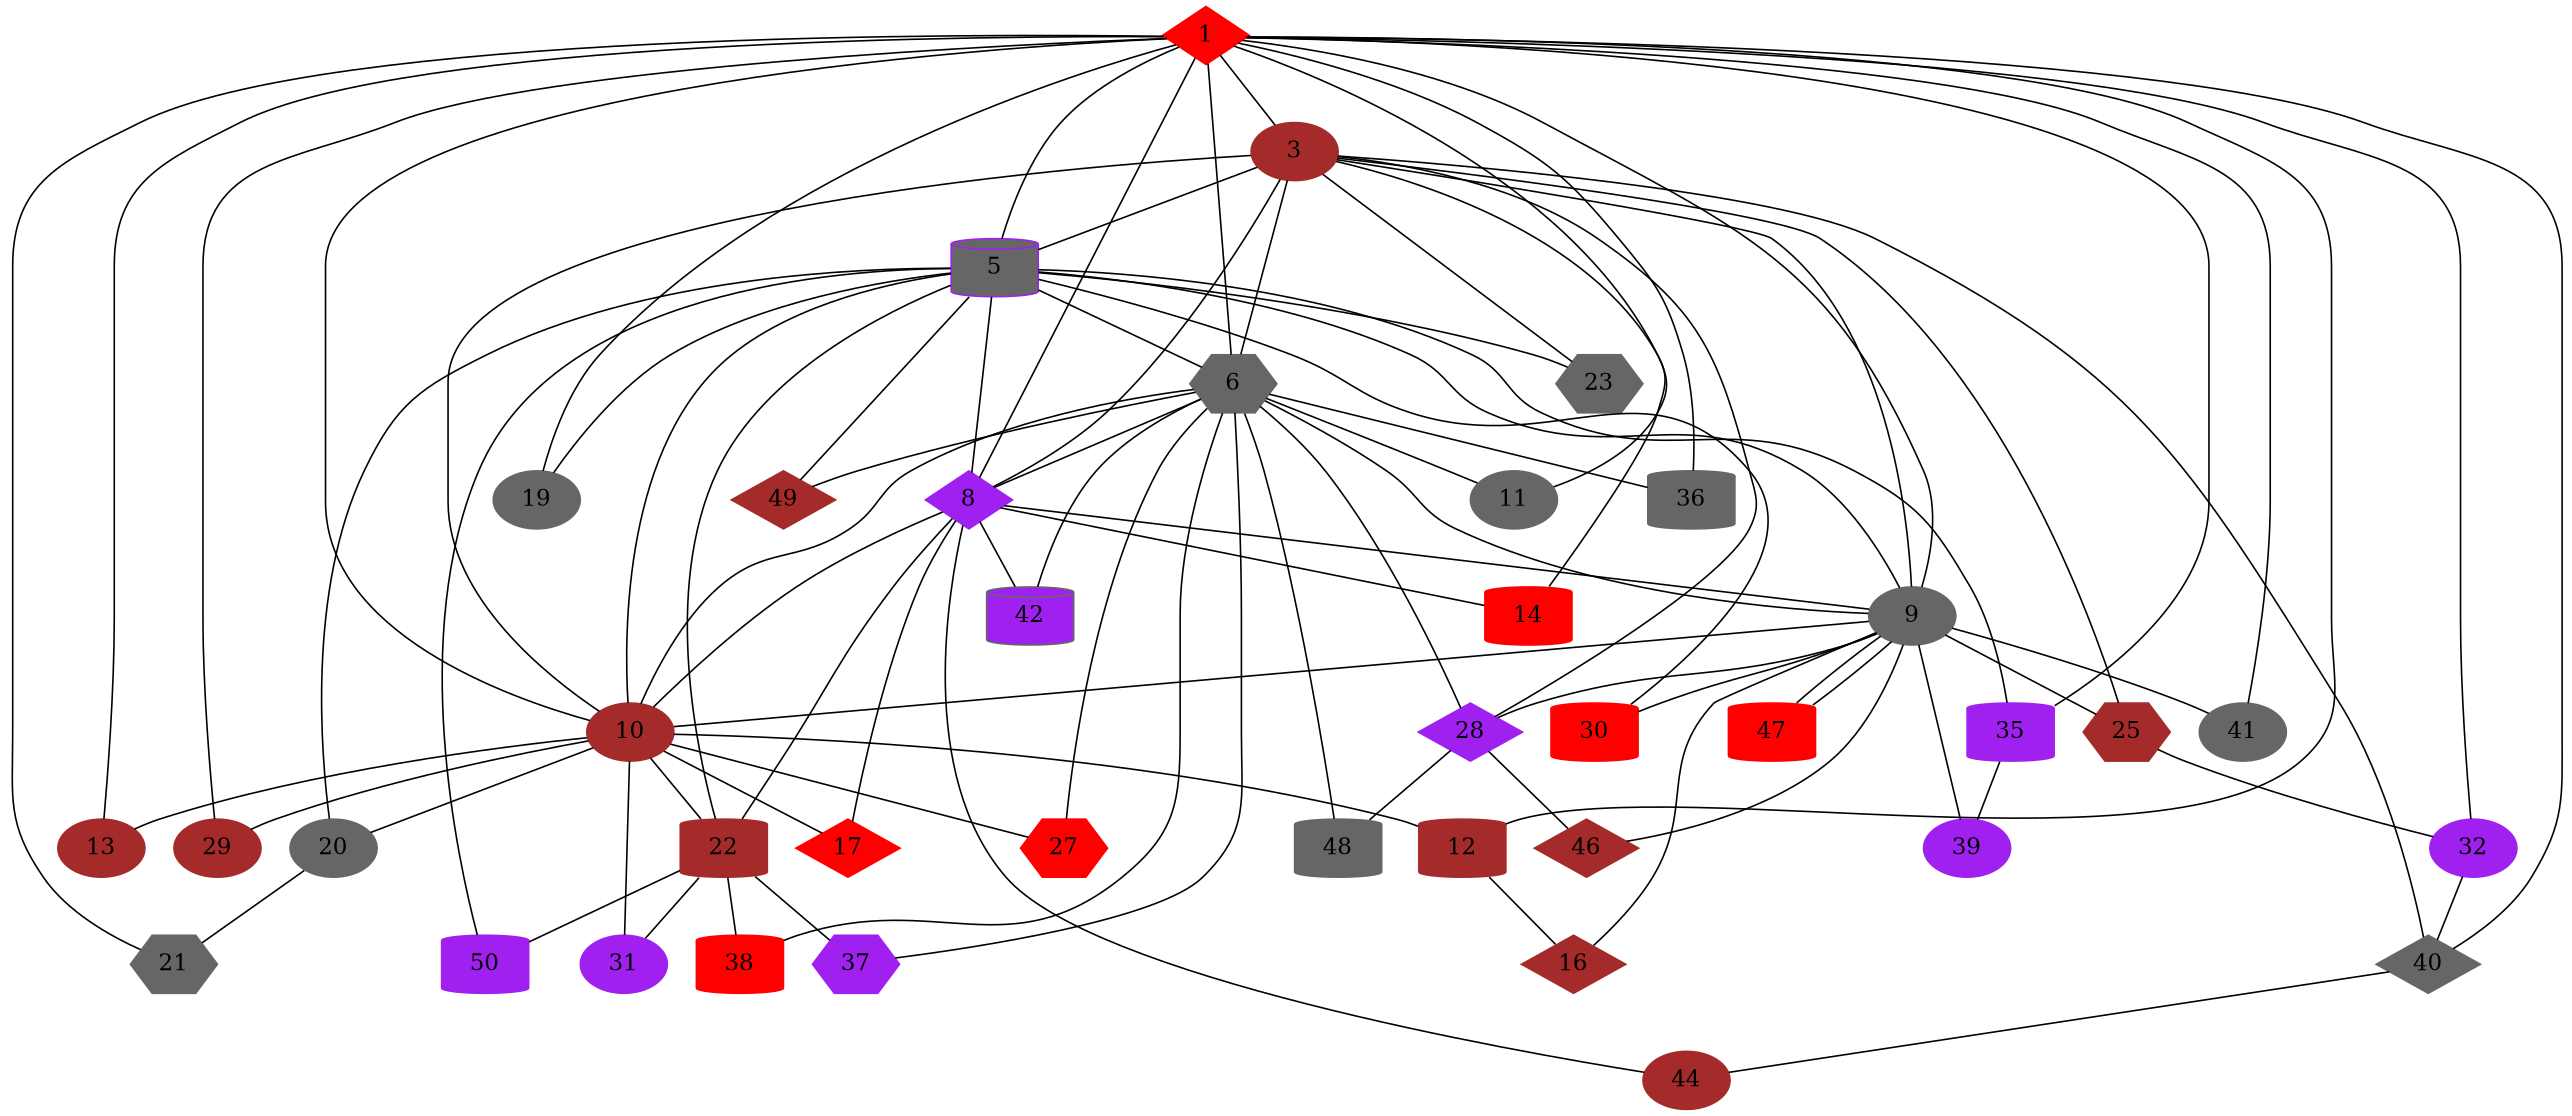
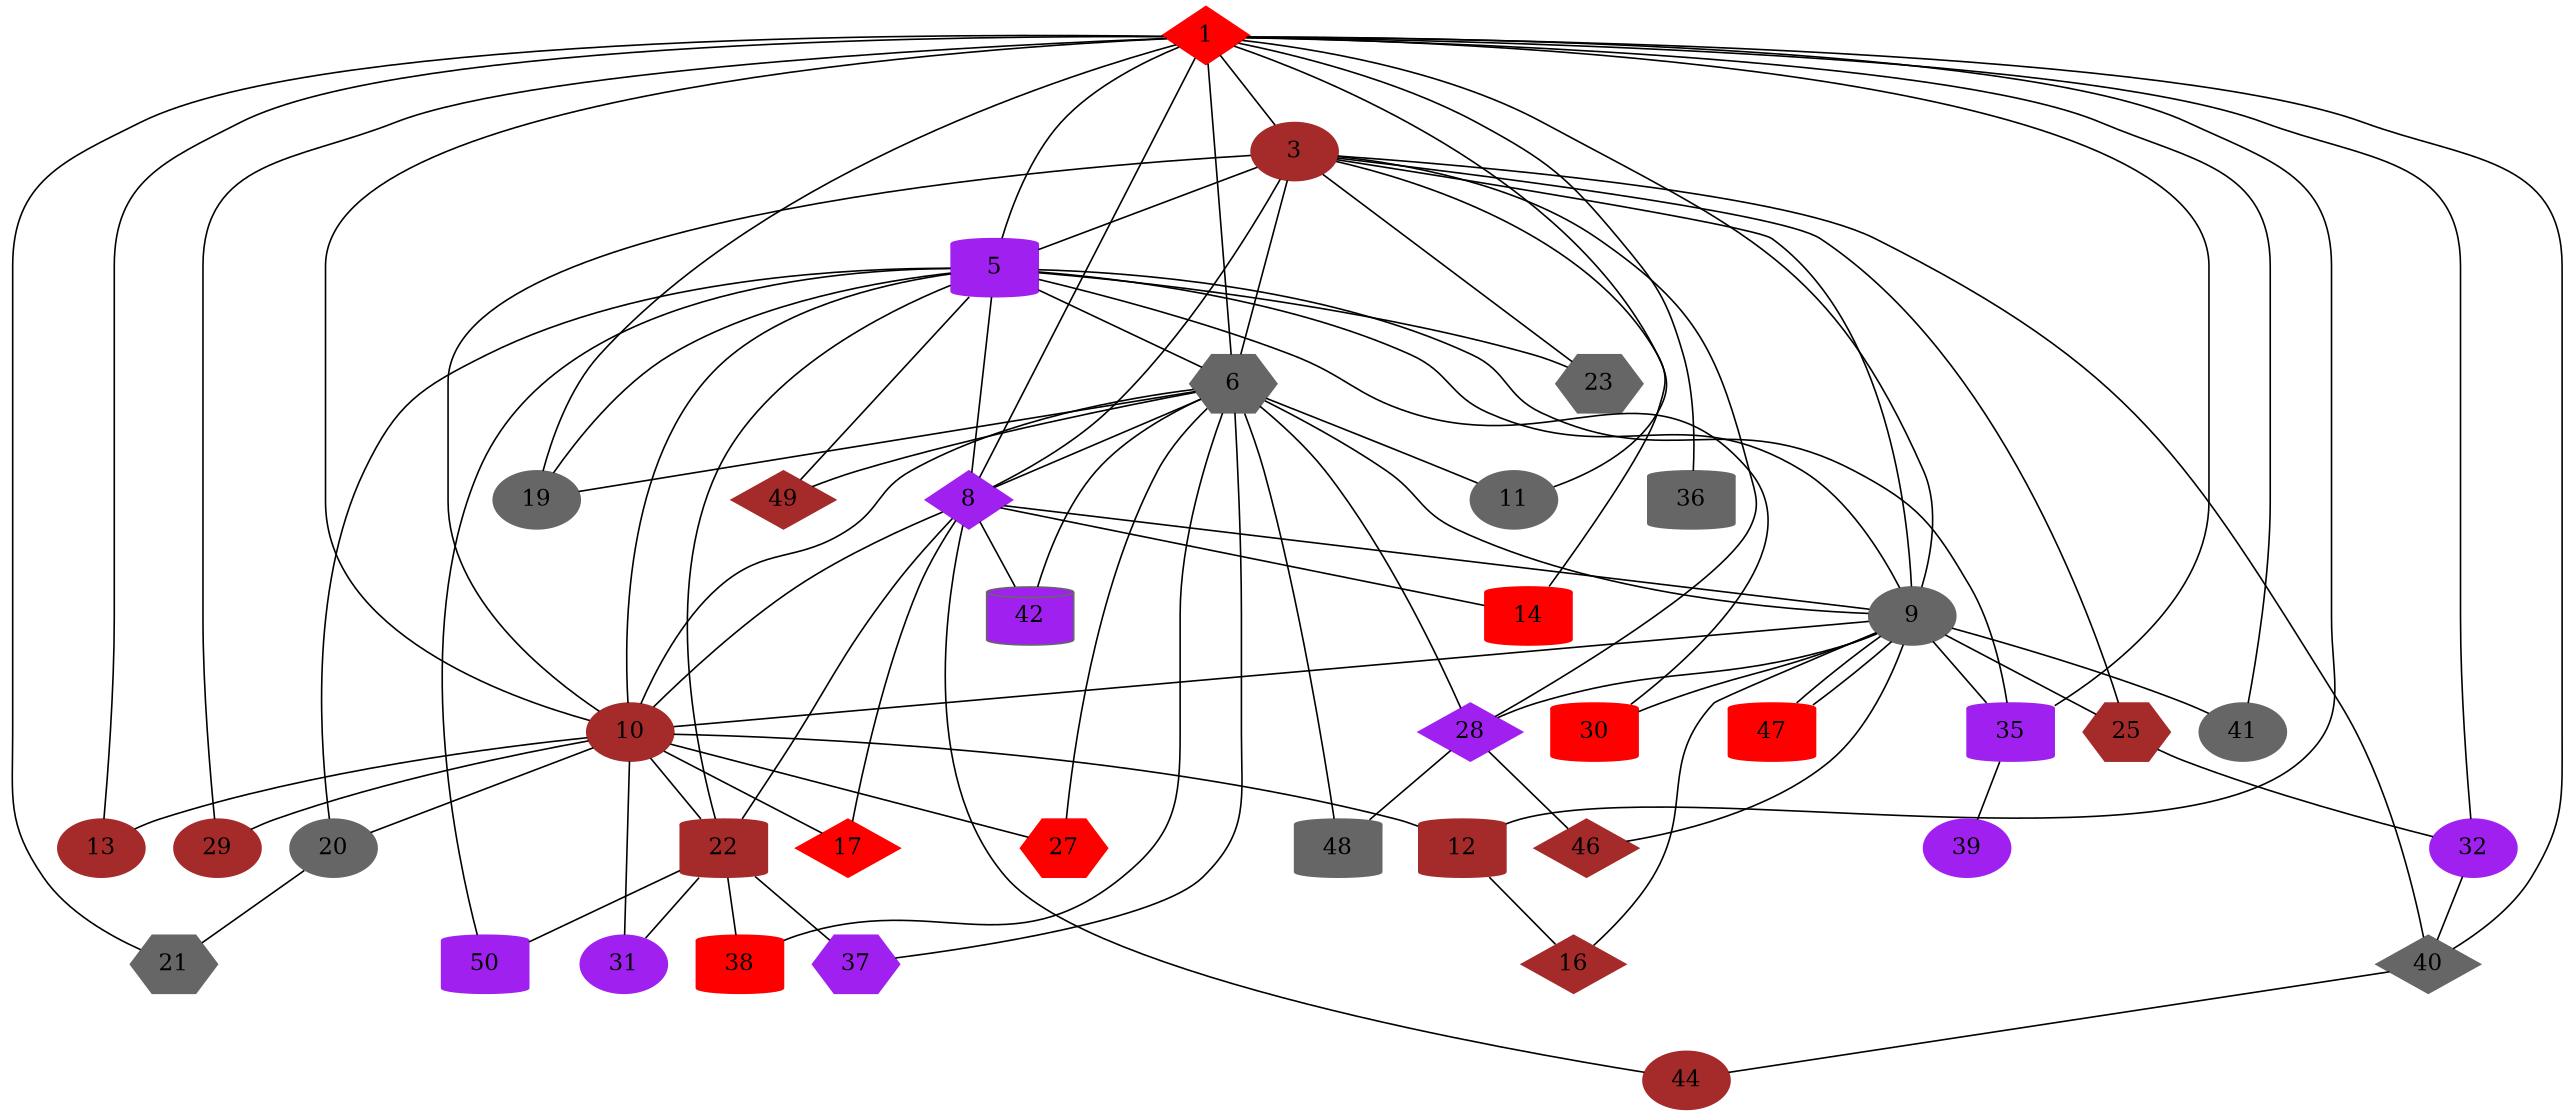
node "5": fillcolor gray40 -> purple
edge "6" -- "36": now "6" -- "19"
edge "9" -- "39": now "9" -- "35"
